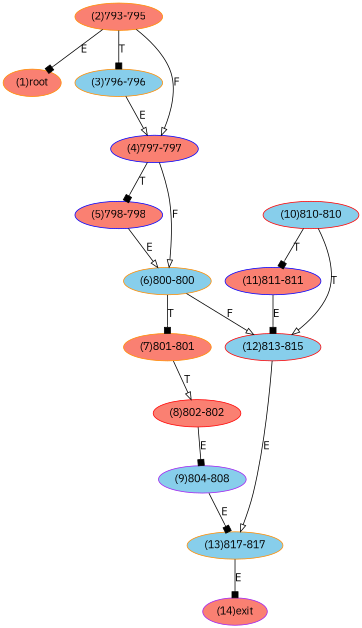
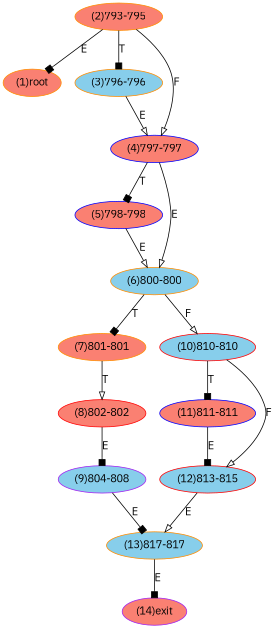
edge "(4)797-797" -> "(6)800-800": label "F" -> "E"
edge "(10)810-810" -> "(12)813-815": label "T" -> "F"
edge "(6)800-800" -> "(12)813-815": now "(6)800-800" -> "(10)810-810"
